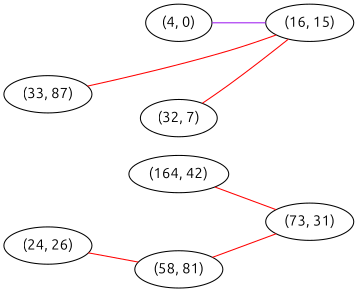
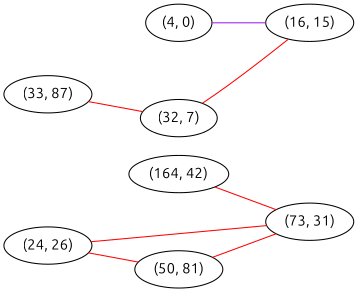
edge "(16, 15)" -- "(33, 87)": now "(32, 7)" -- "(33, 87)"
edge "(73, 31)" -- "(24, 26)": added
node "(58, 81)": label "(58, 81)" -> "(50, 81)"
